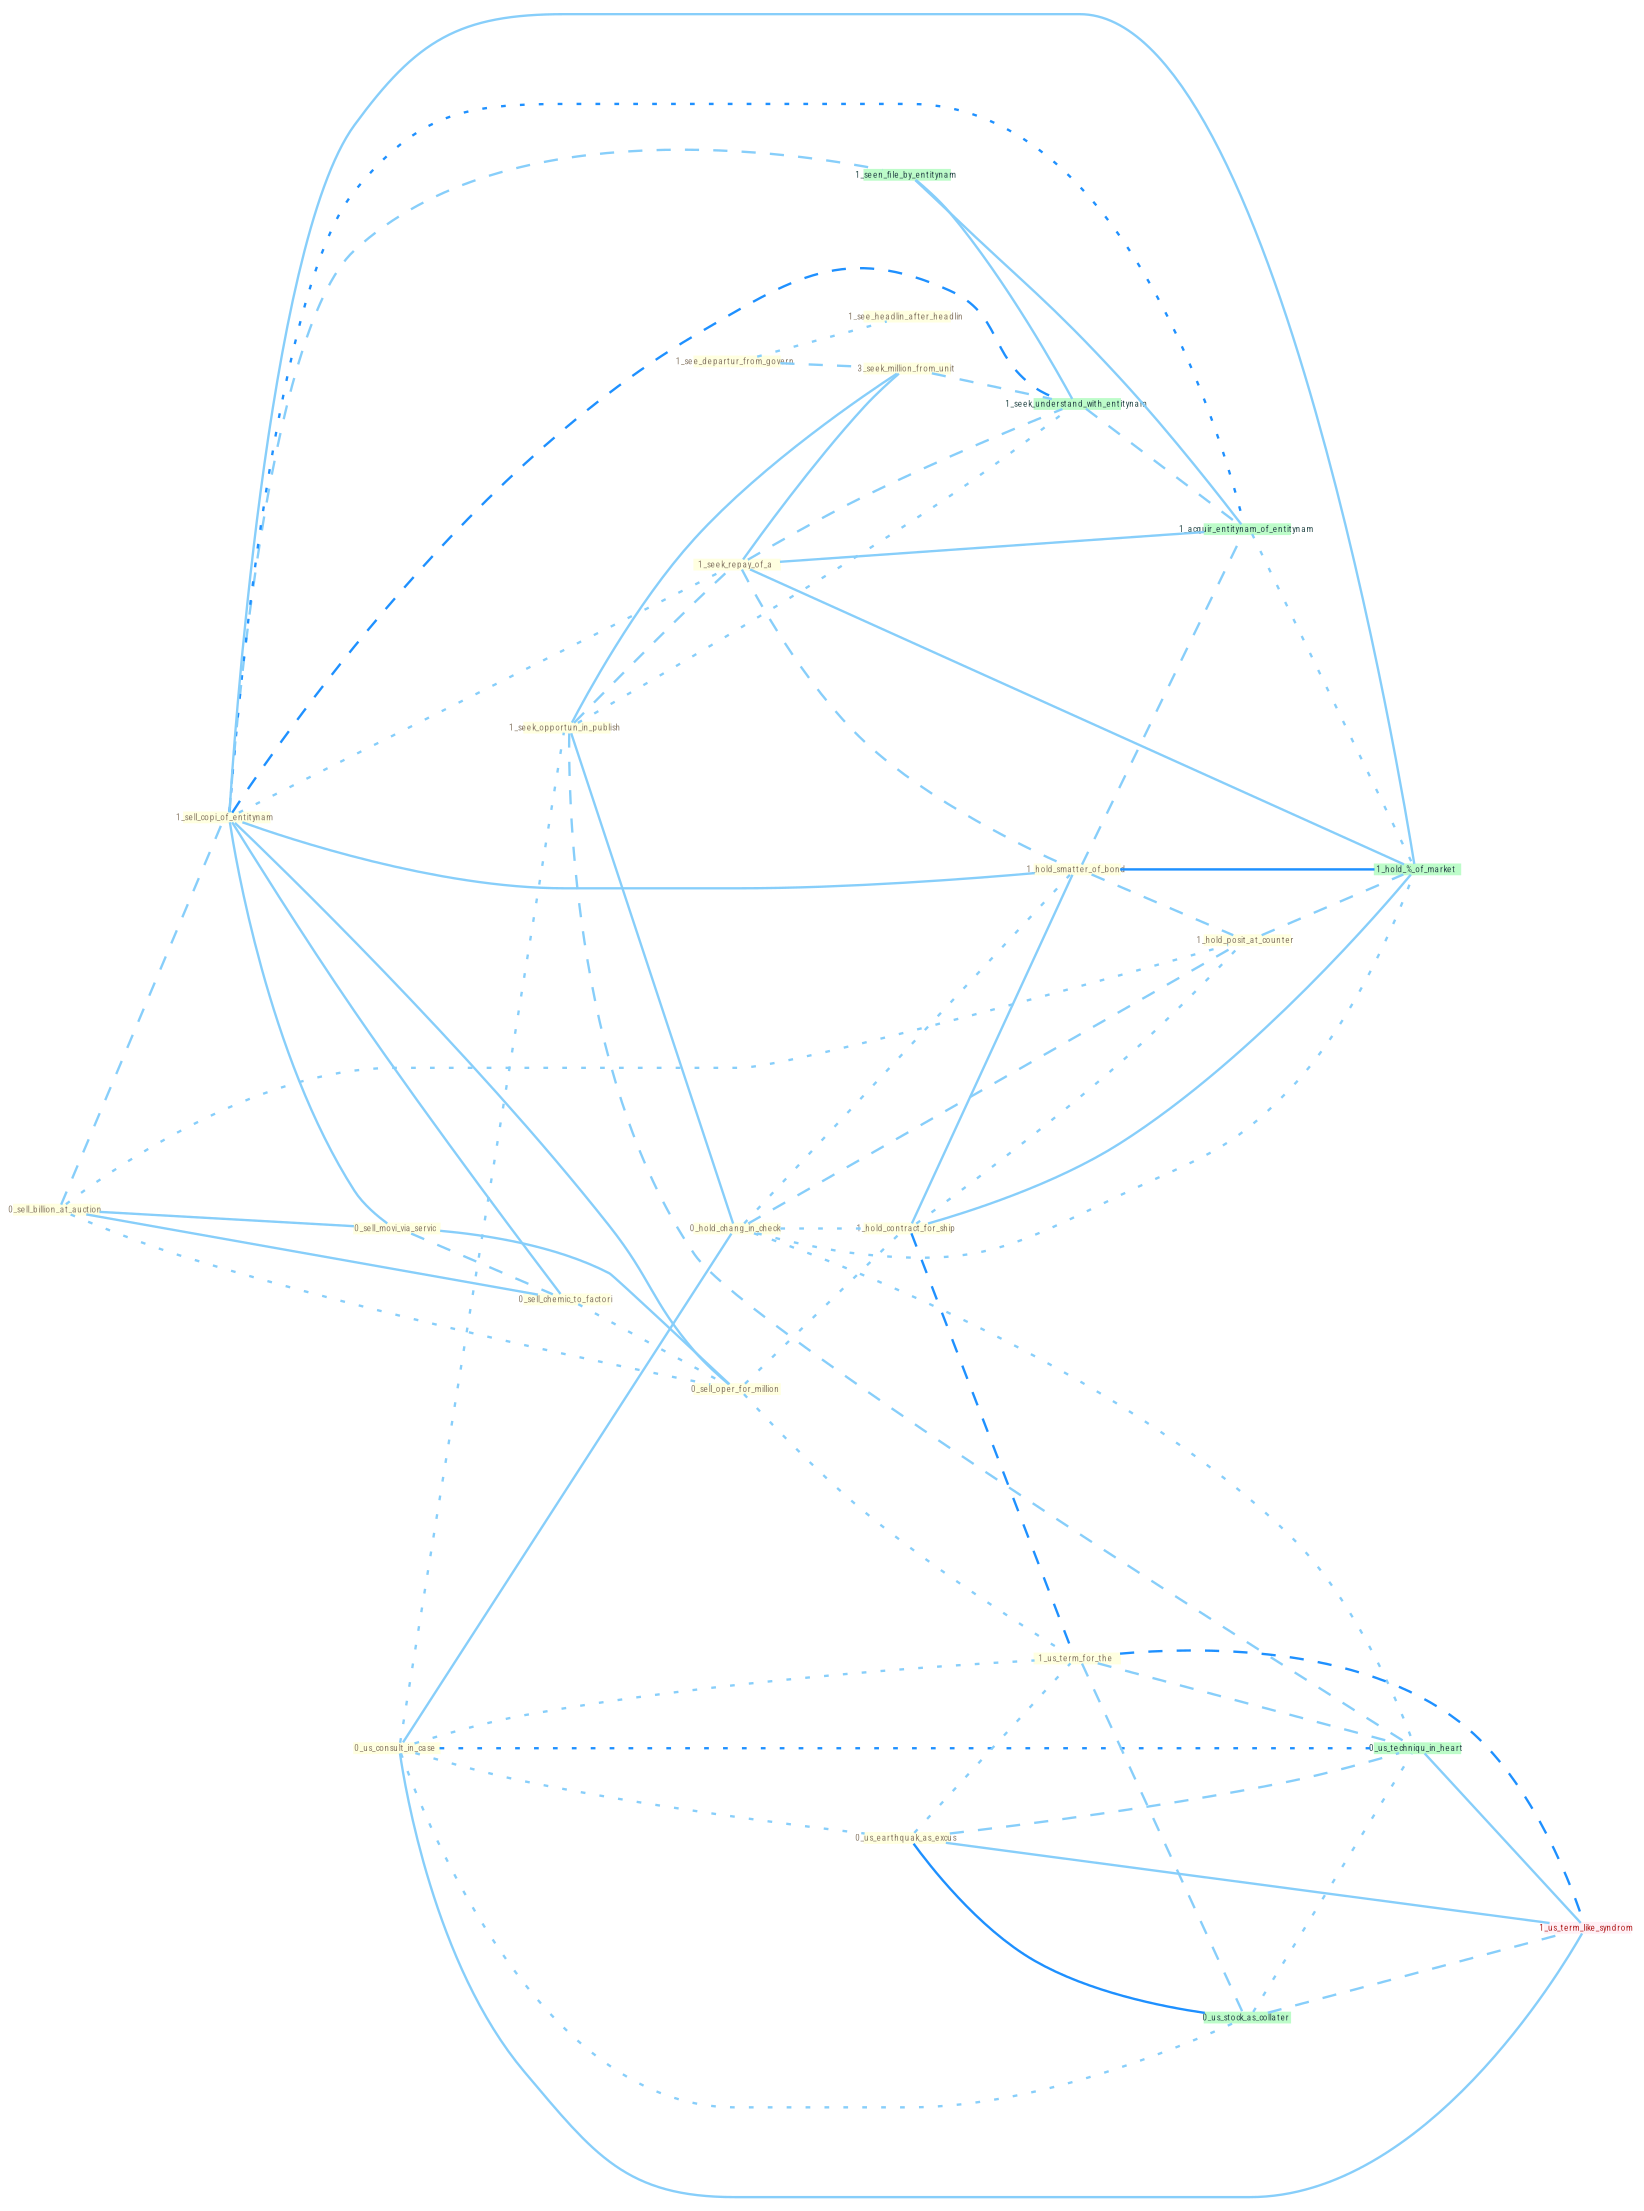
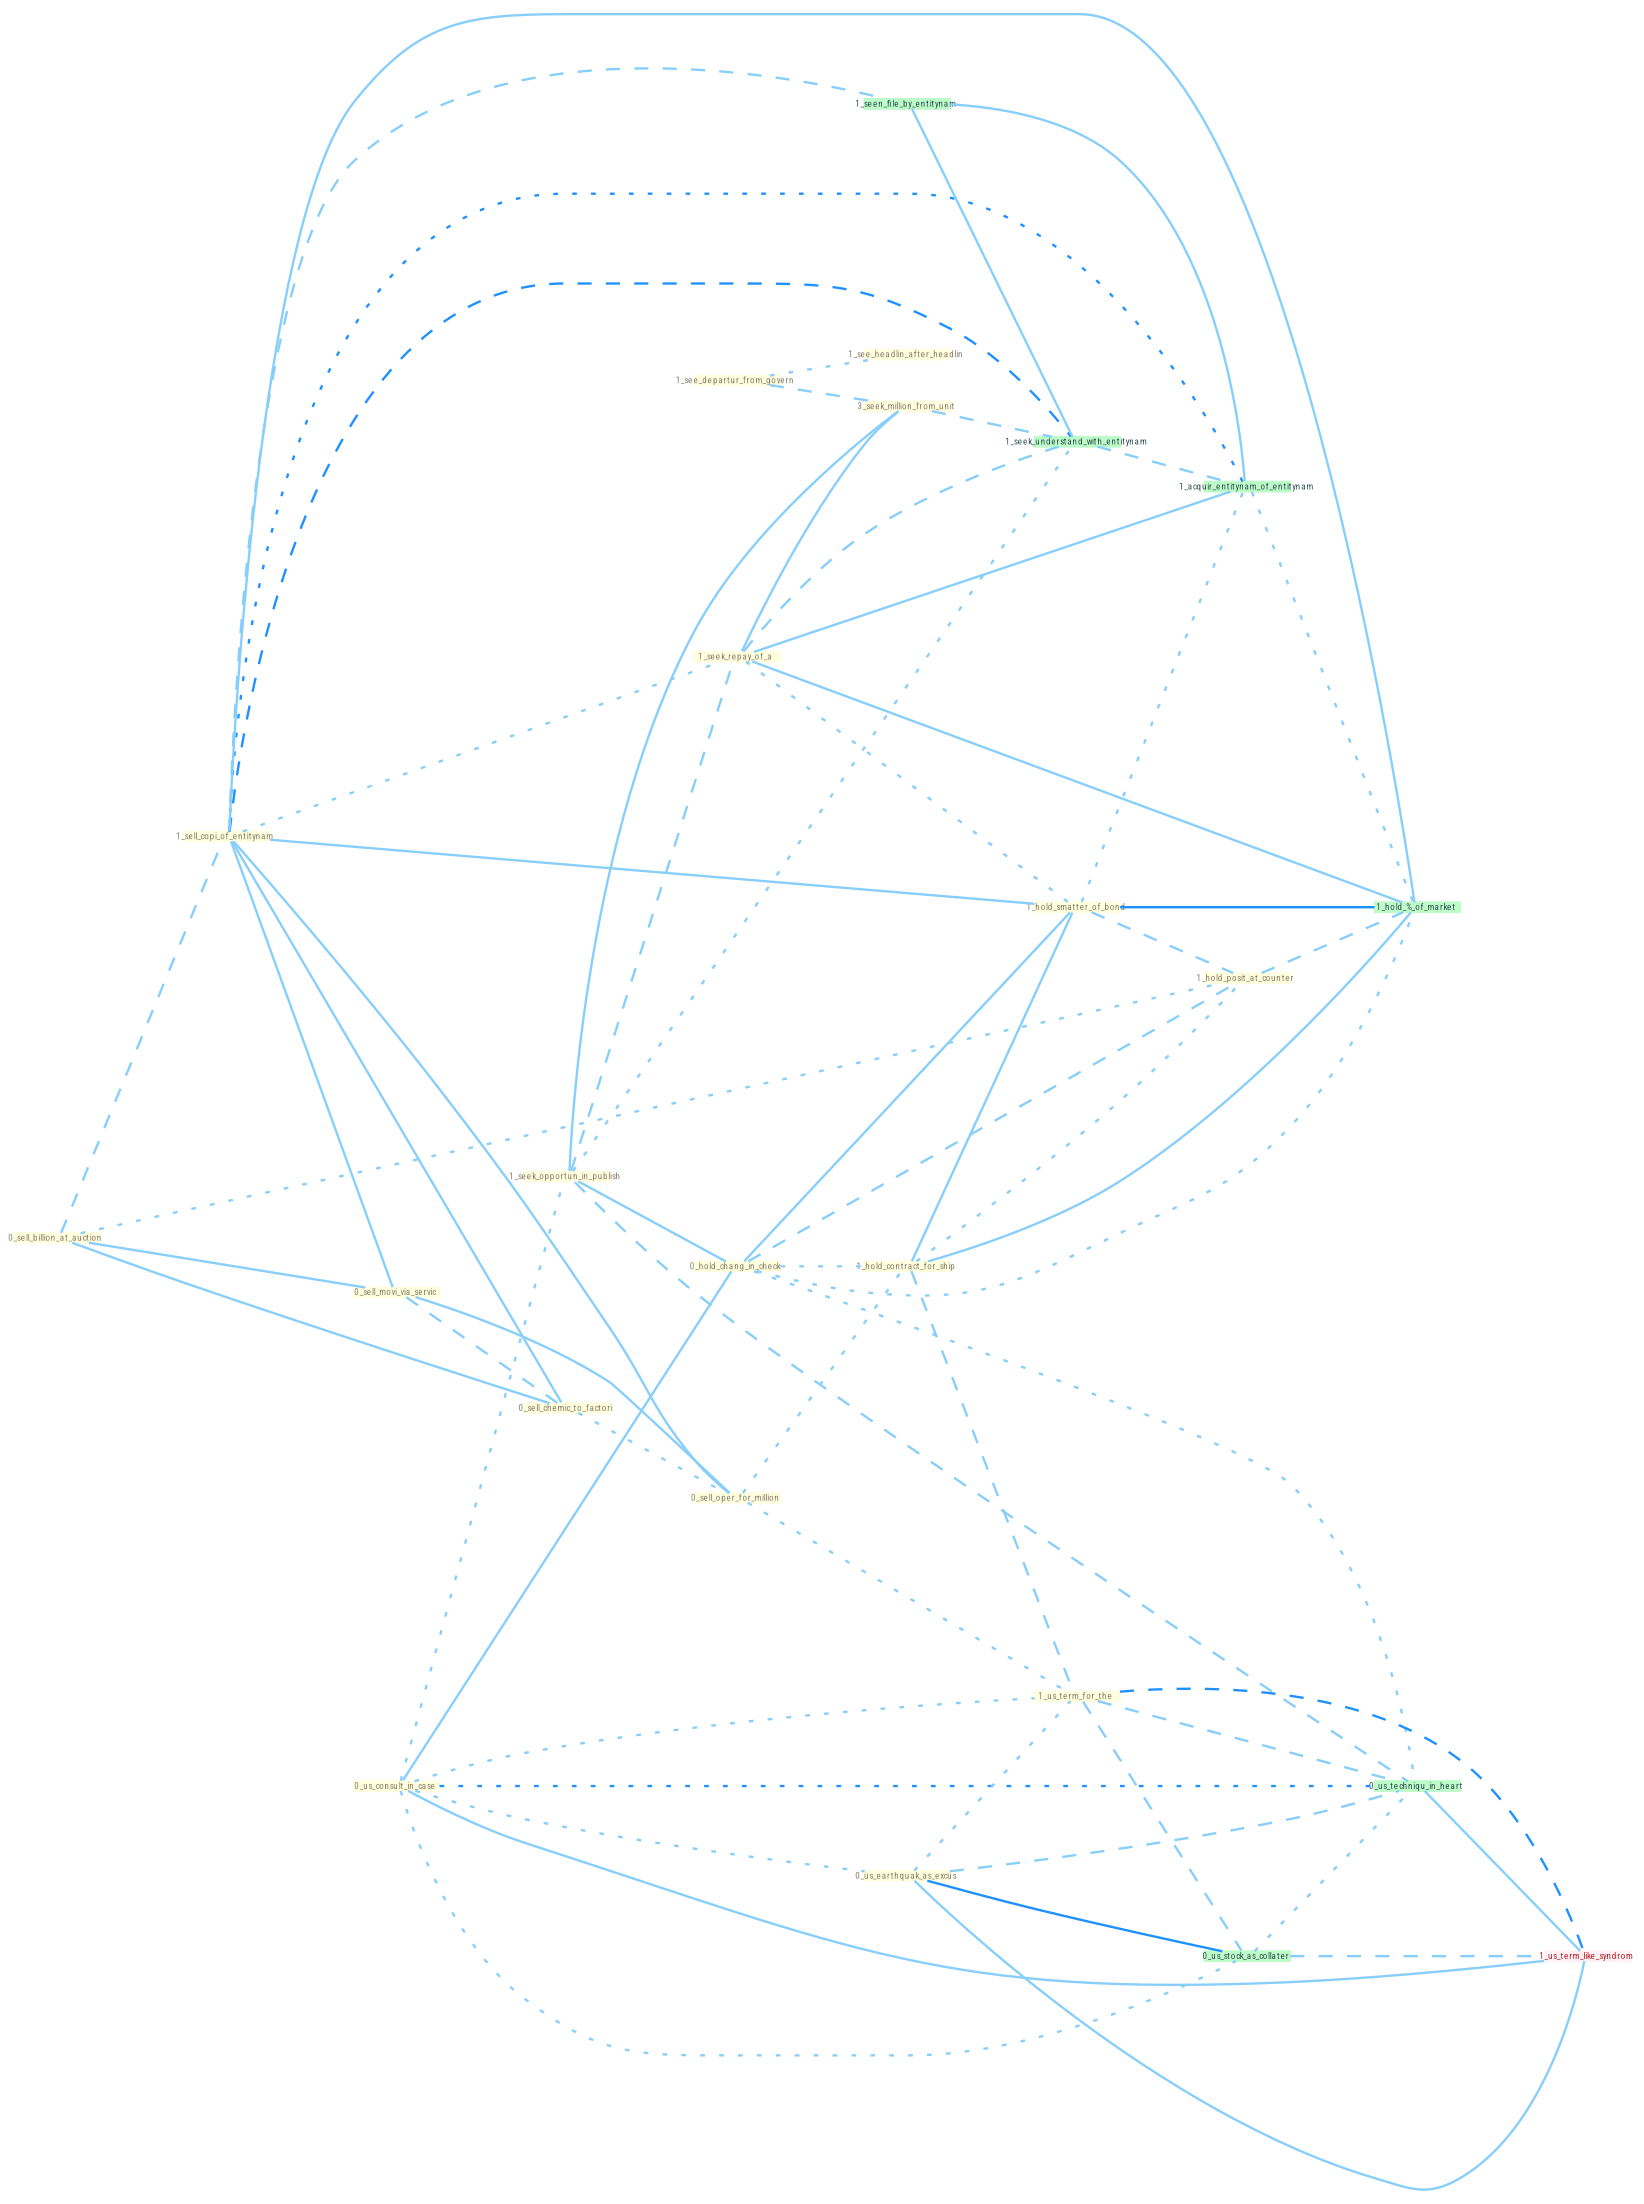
edge "1_acquir_entitynam_of_entitynam" -- "1_hold_smatter_of_bond": style dashed -> dotted
edge "1_seek_repay_of_a" -- "1_hold_smatter_of_bond": style dashed -> dotted
edge "1_hold_smatter_of_bond" -- "0_hold_chang_in_check": style dotted -> solid
edge "0_sell_billion_at_auction" -- "0_sell_oper_for_million": removed
edge "1_hold_contract_for_ship" -- "1_us_term_for_the": color #1e90ff -> #87cefa
